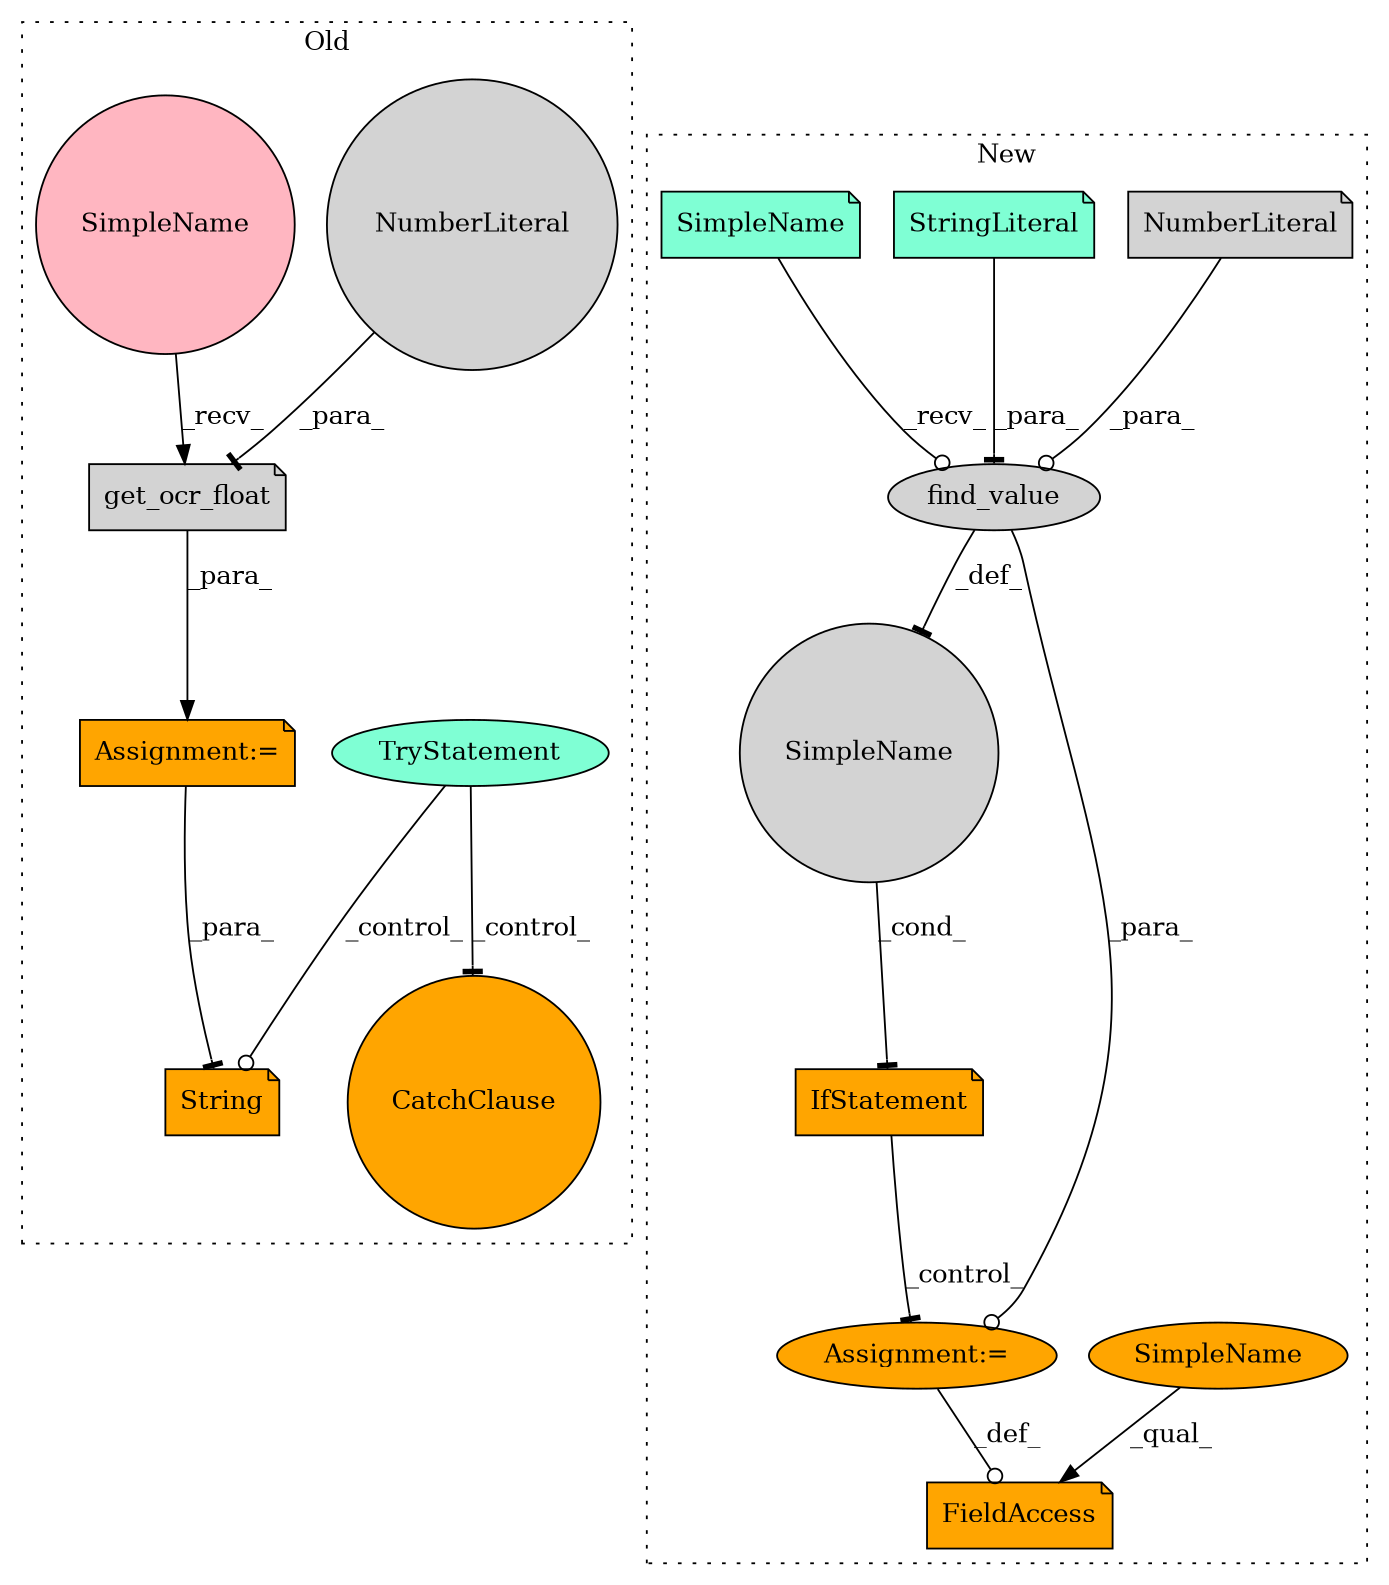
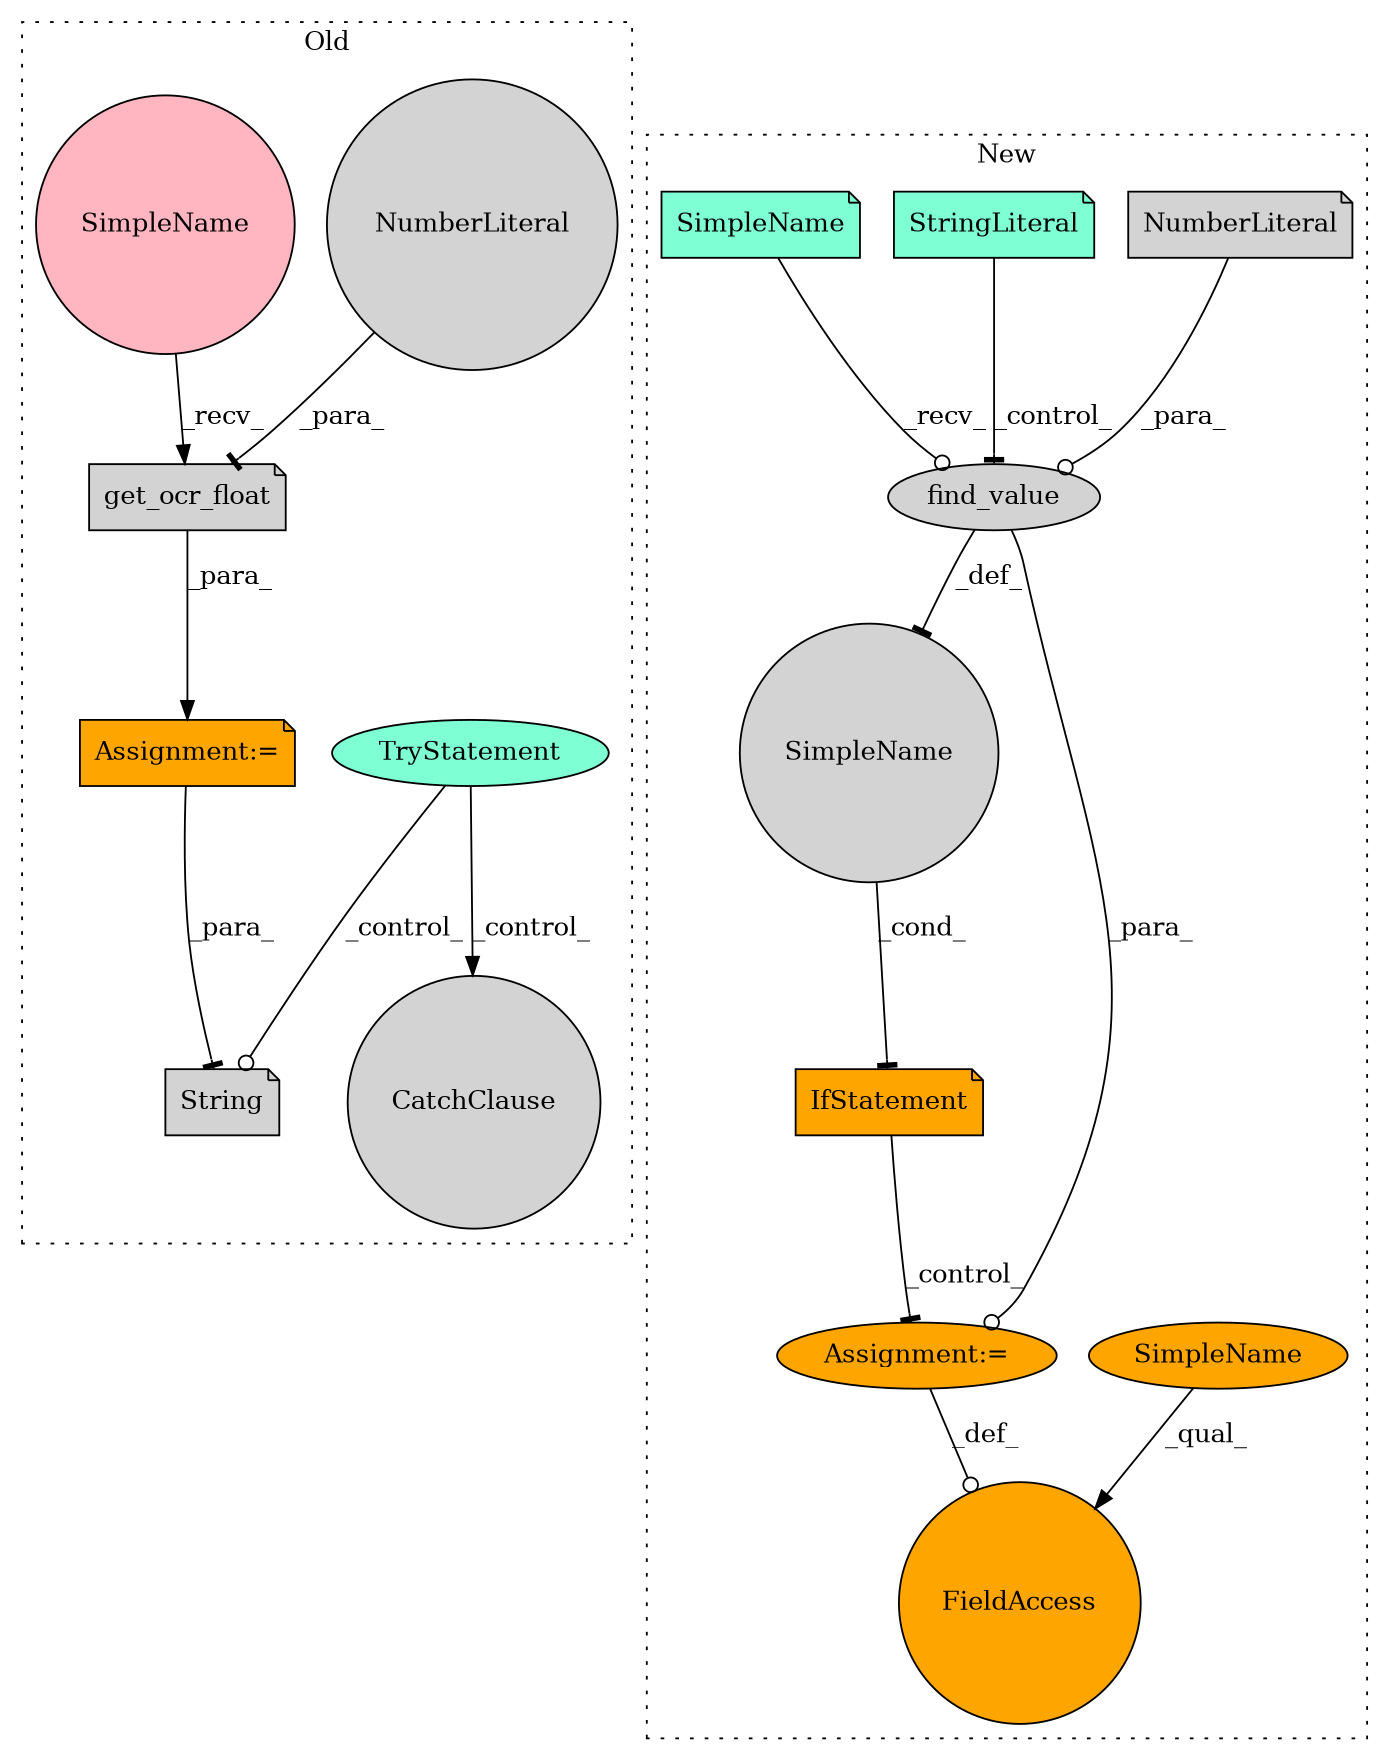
edge "StringLiteral" -> "find_value": label "_para_" -> "_control_"
edge "TryStatement" -> "CatchClause": arrowhead tee -> normal
node "String": fillcolor orange -> lightgrey
node "CatchClause": fillcolor orange -> lightgrey
node "FieldAccess": shape note -> circle
